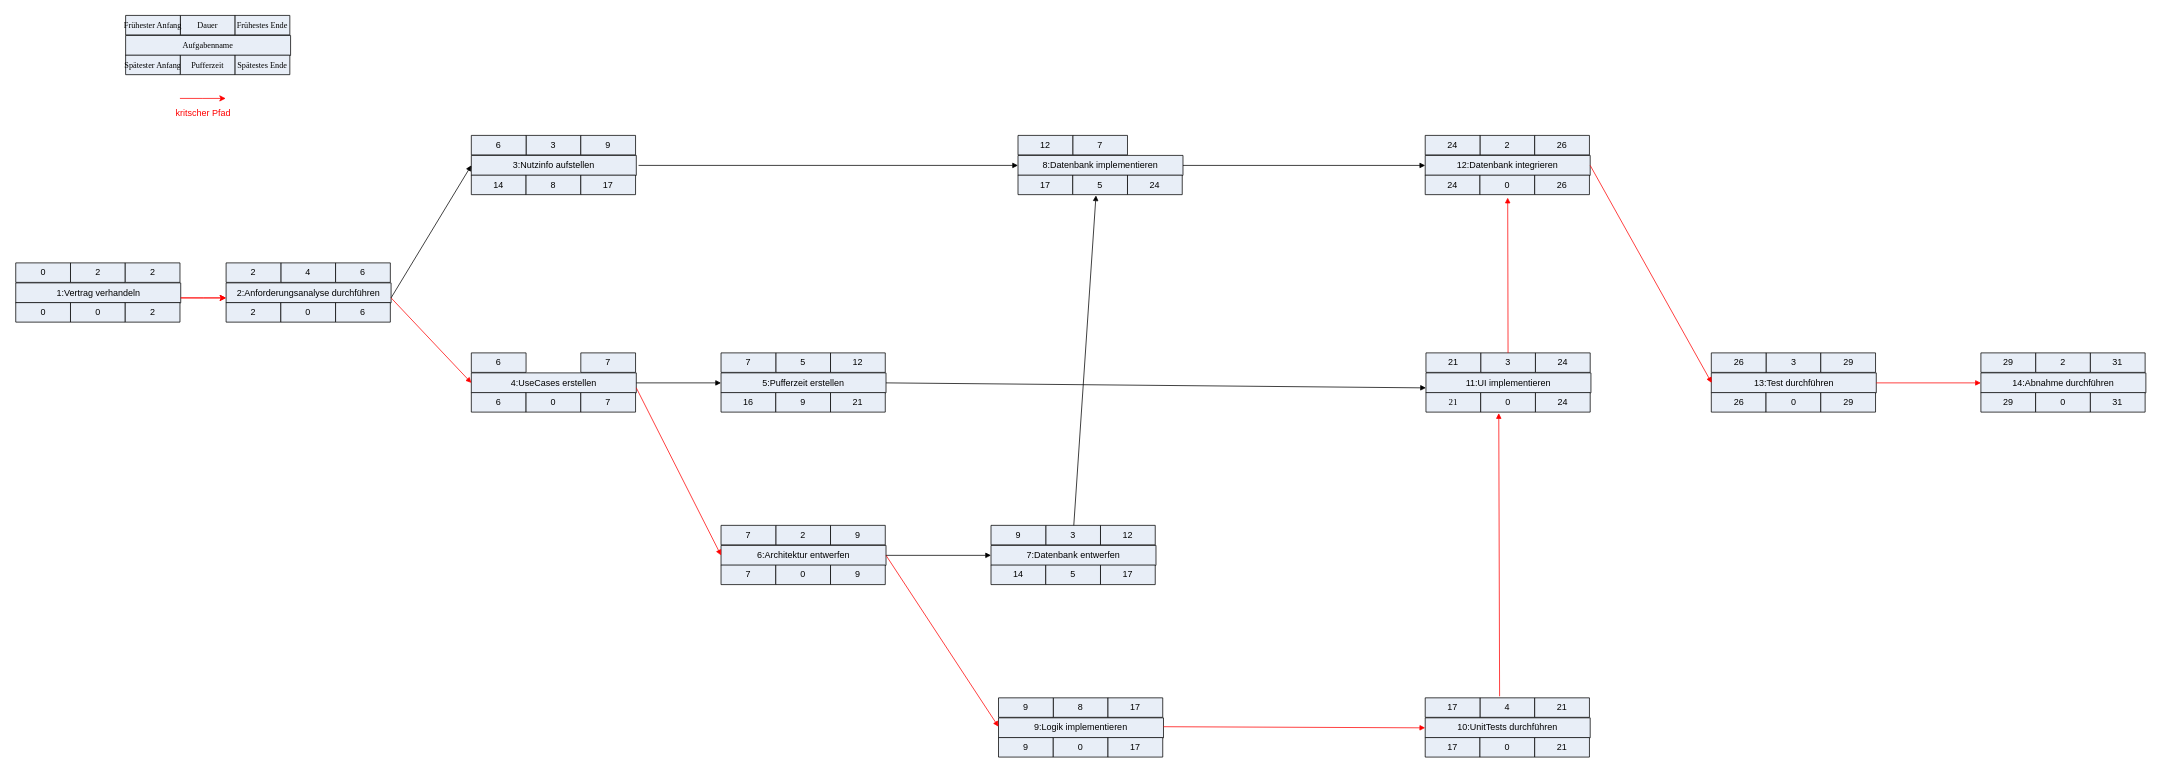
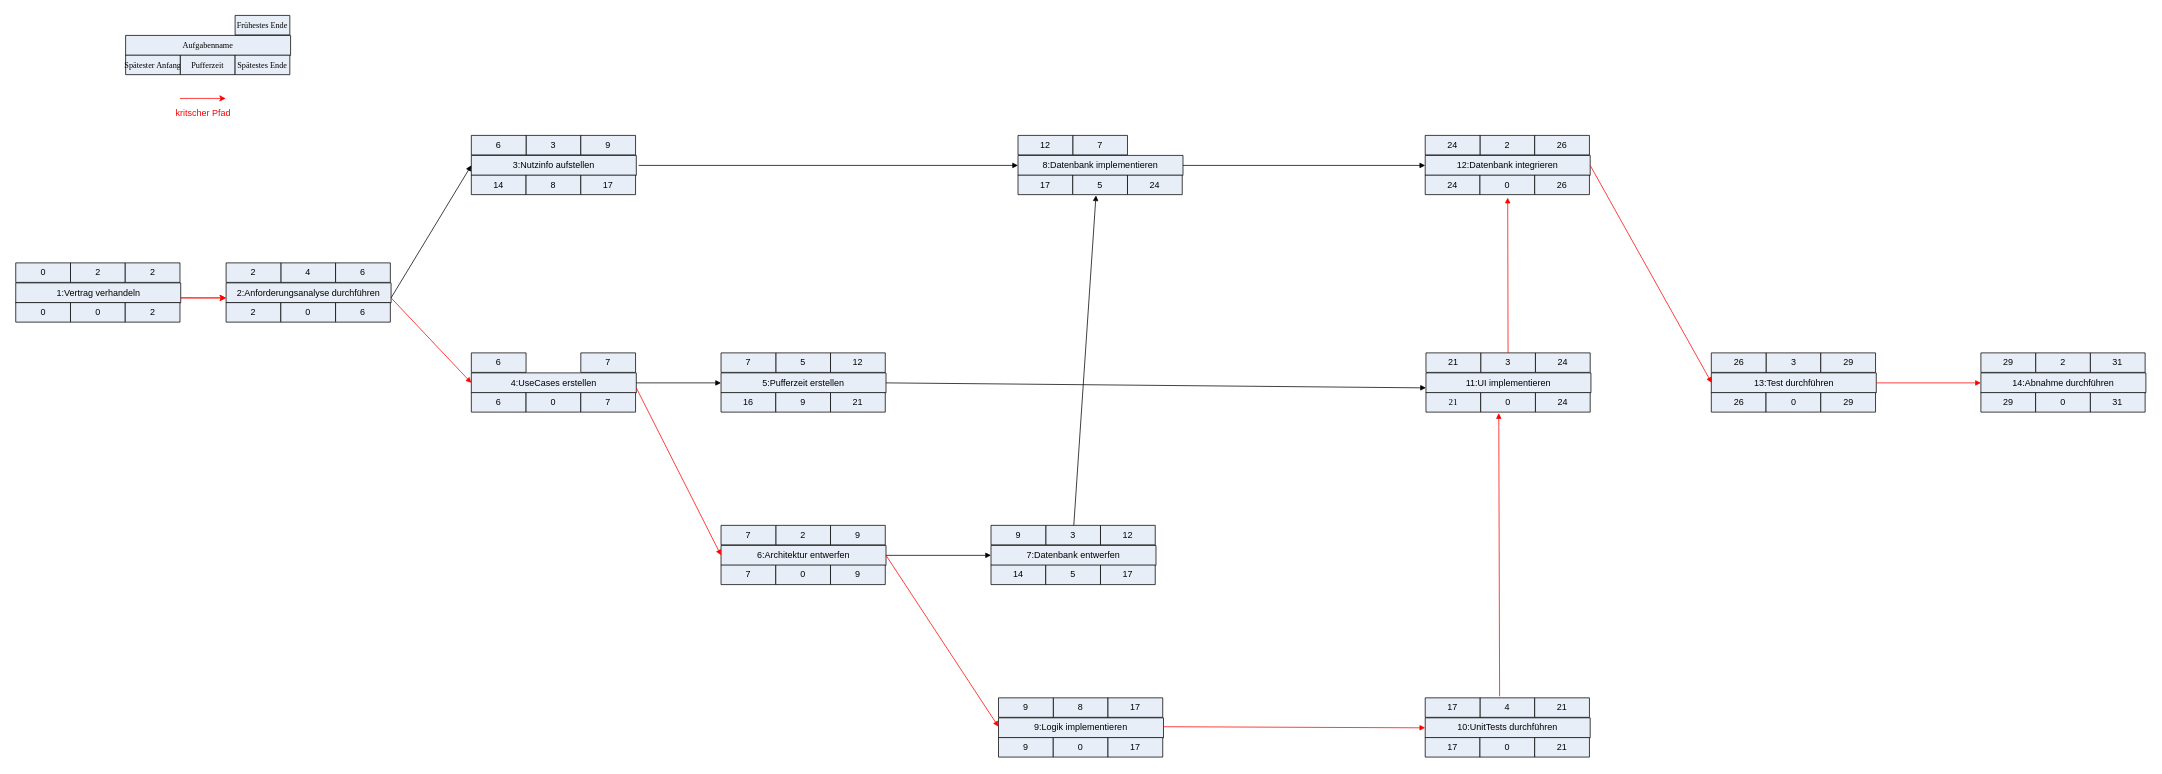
node "Frühester Anfang": removed
node "Dauer": removed
